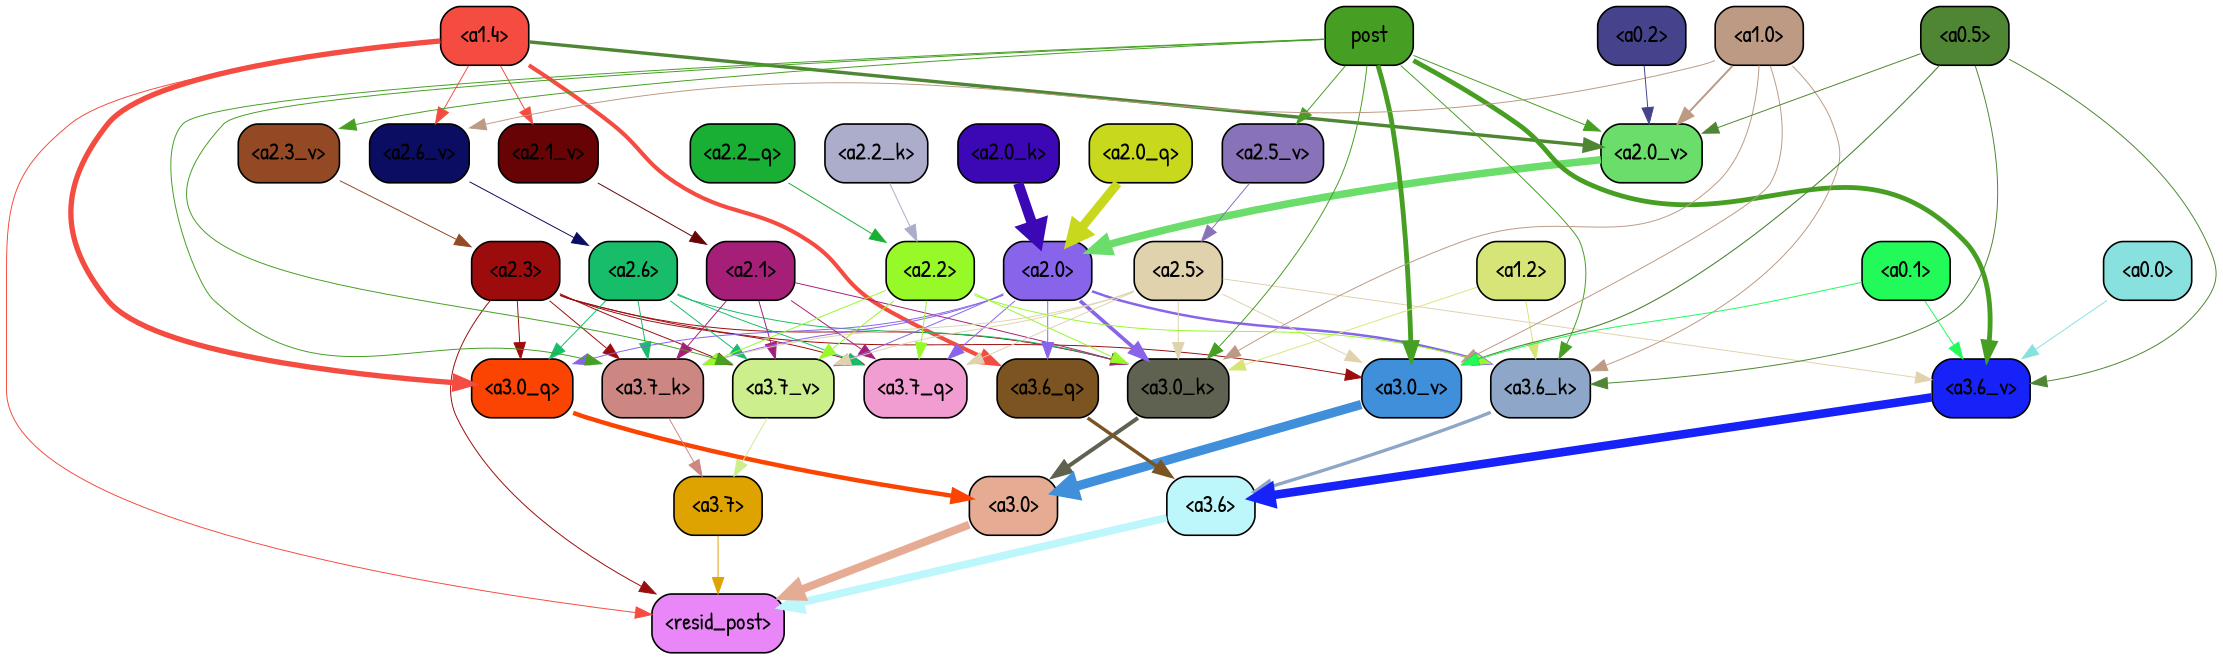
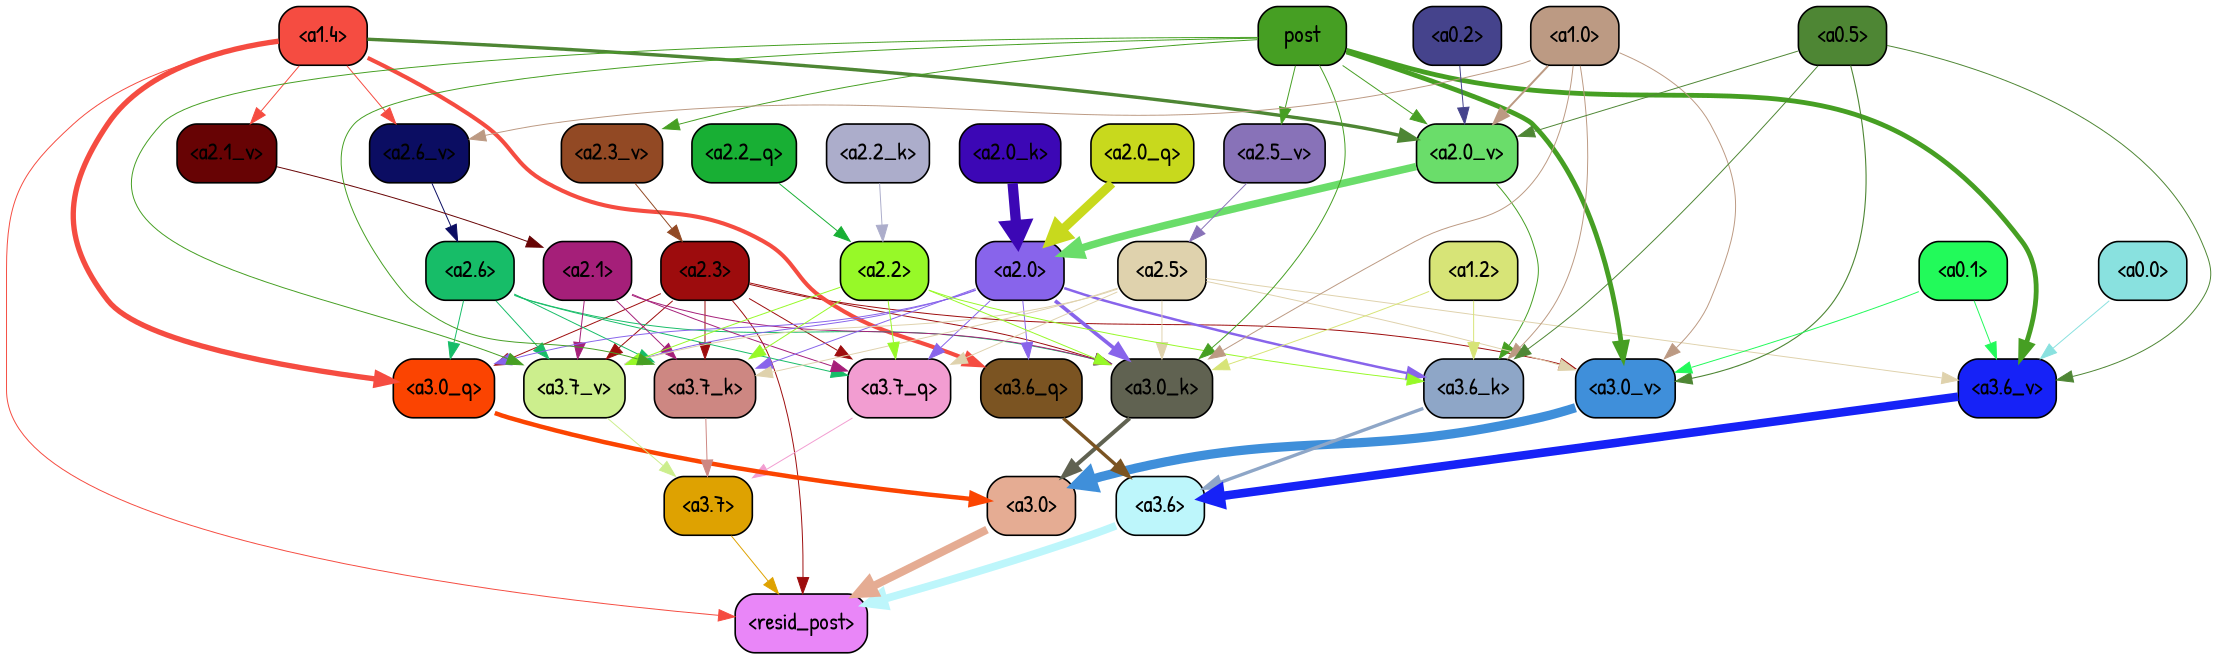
edge "post" -> "<a3.6_k>": now "<a2.0_v>" -> "<a3.6_k>"
edge "<a3.7_q>" -> "<a3.7>": added
